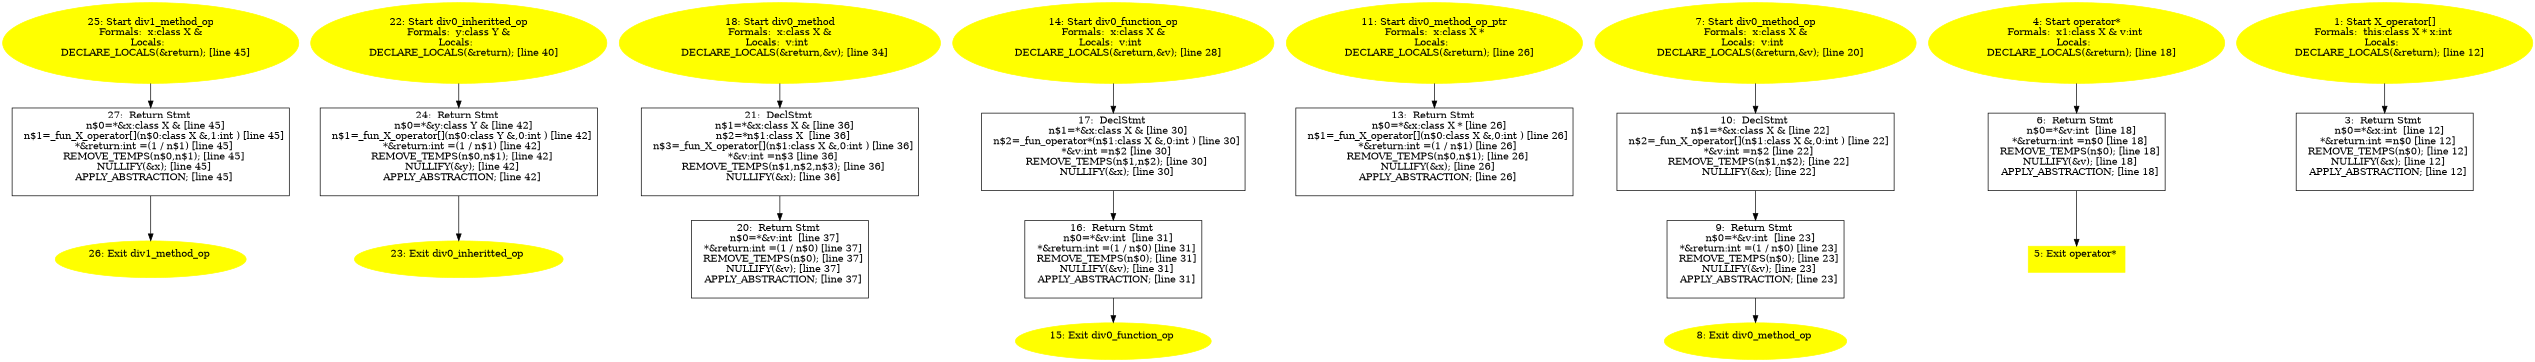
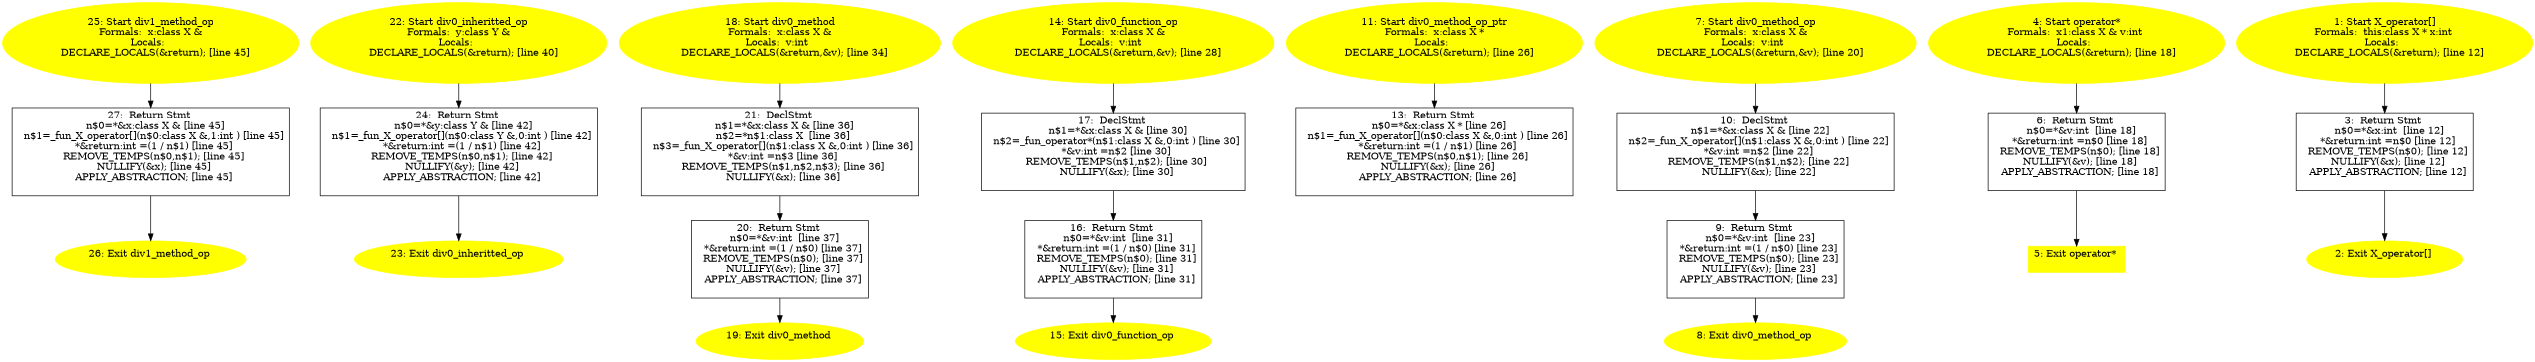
node "2: Exit X_operator[]": added
node "19: Exit div0_method": added
